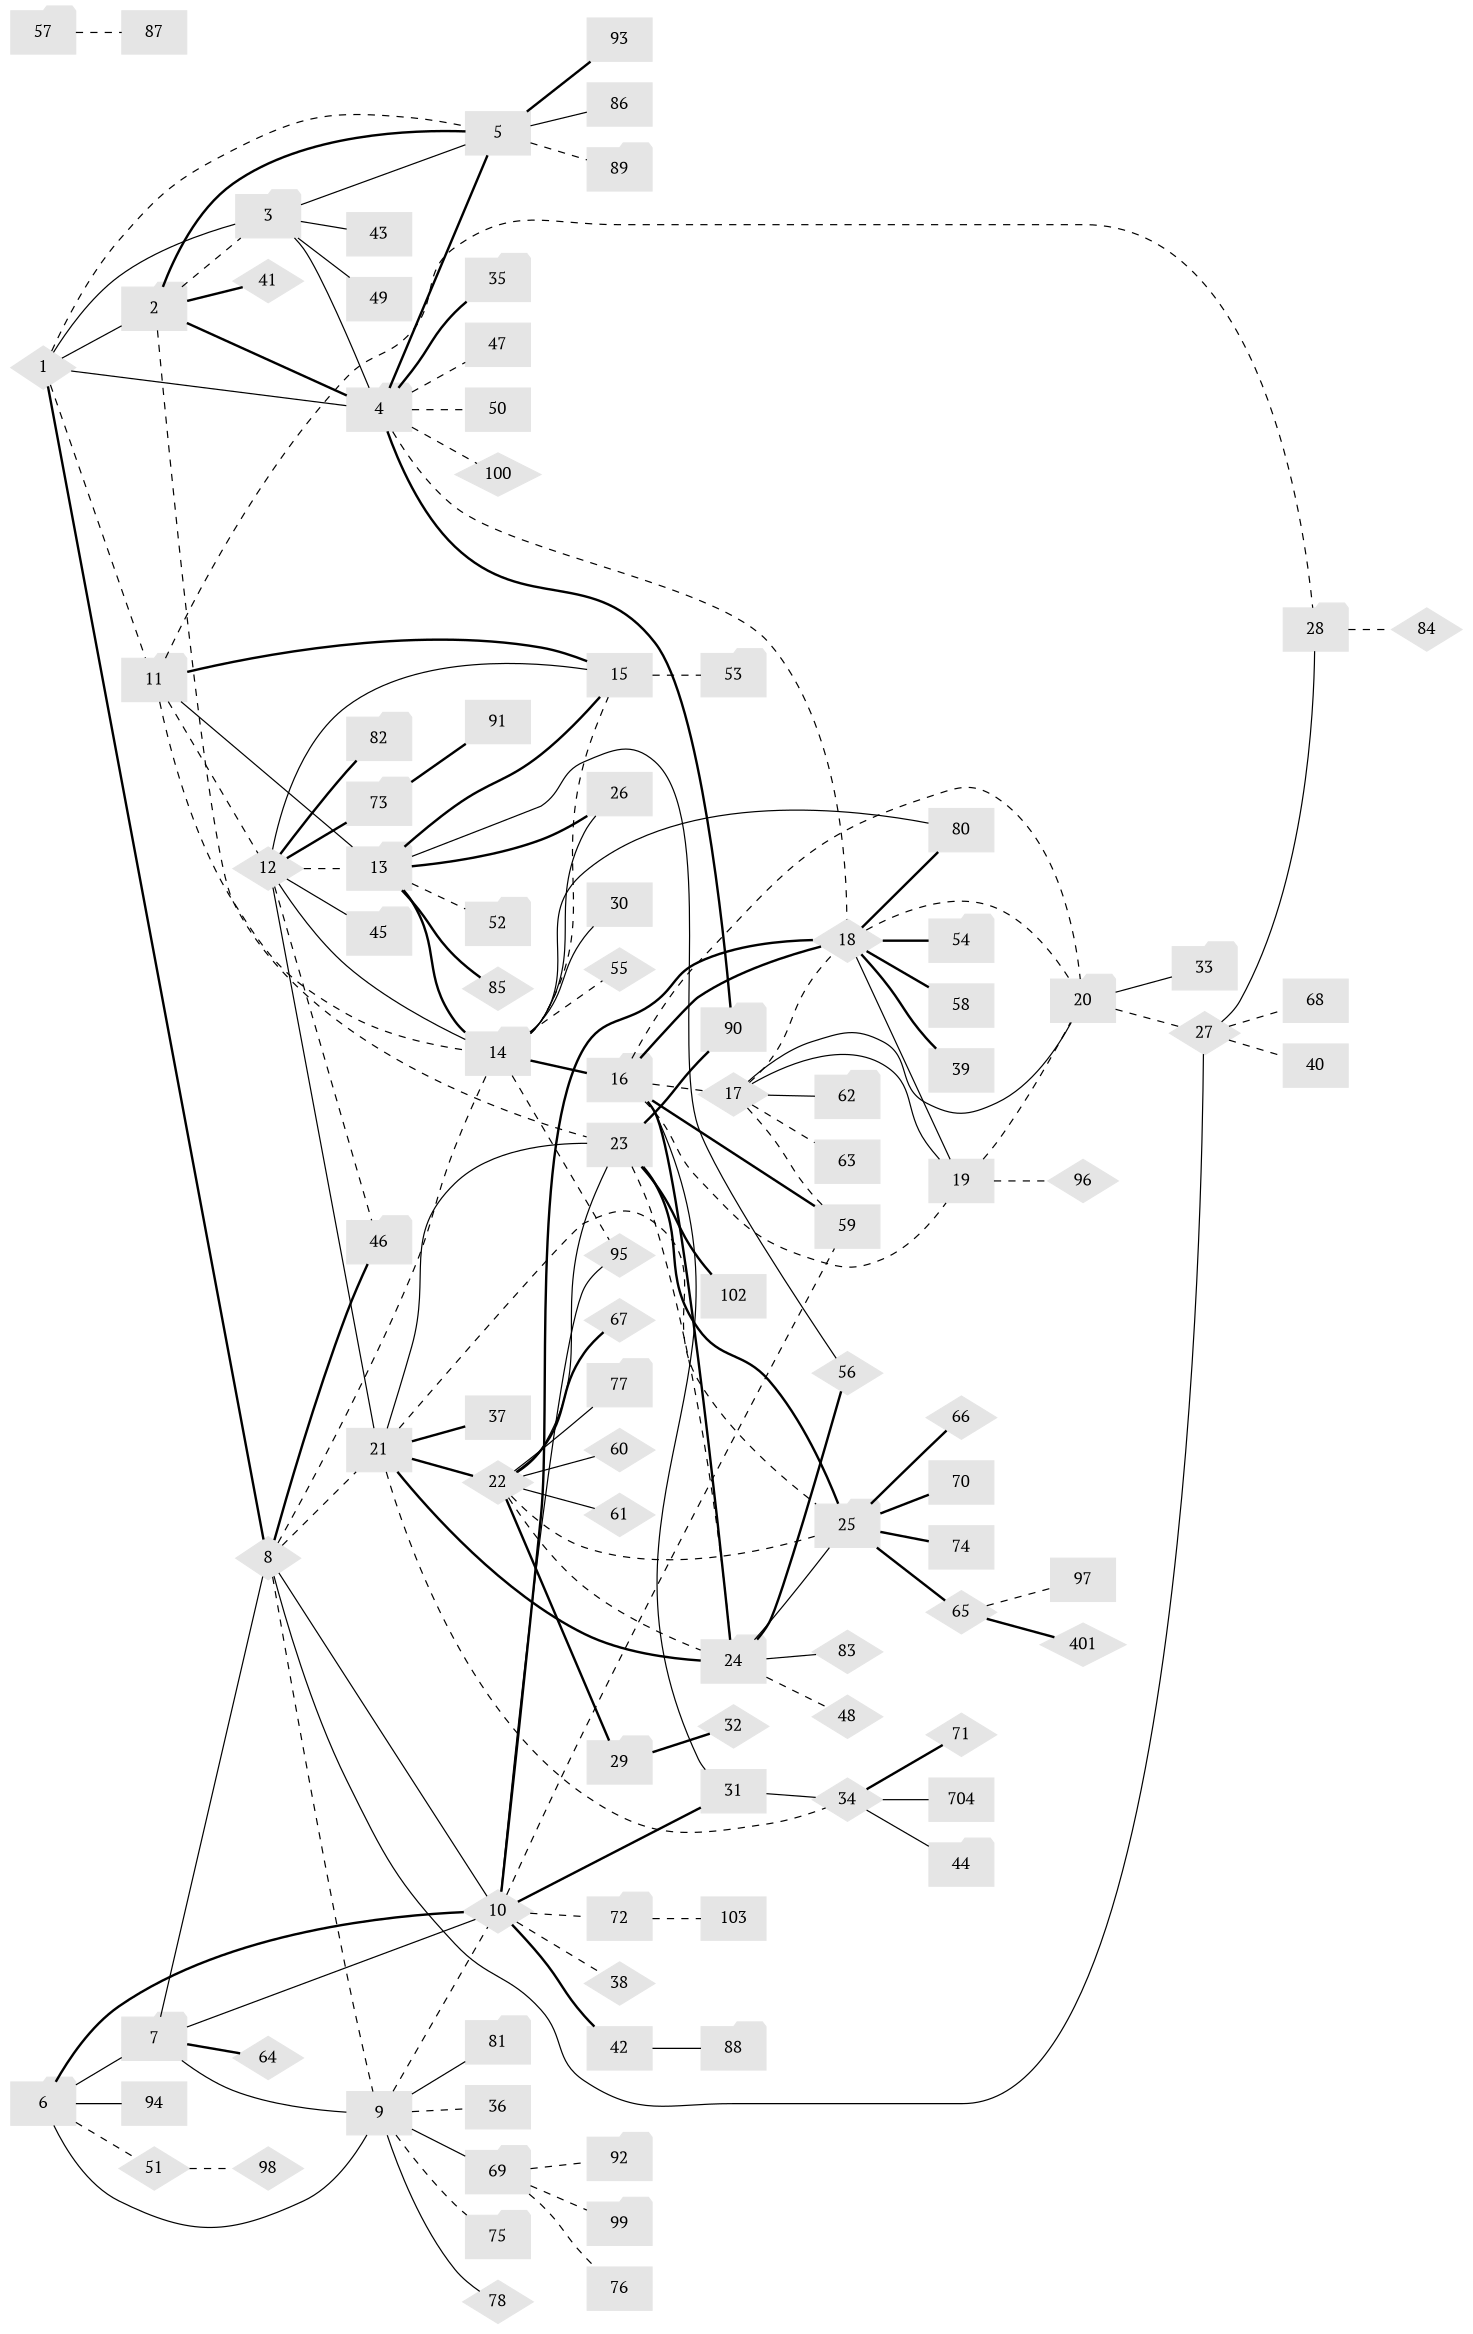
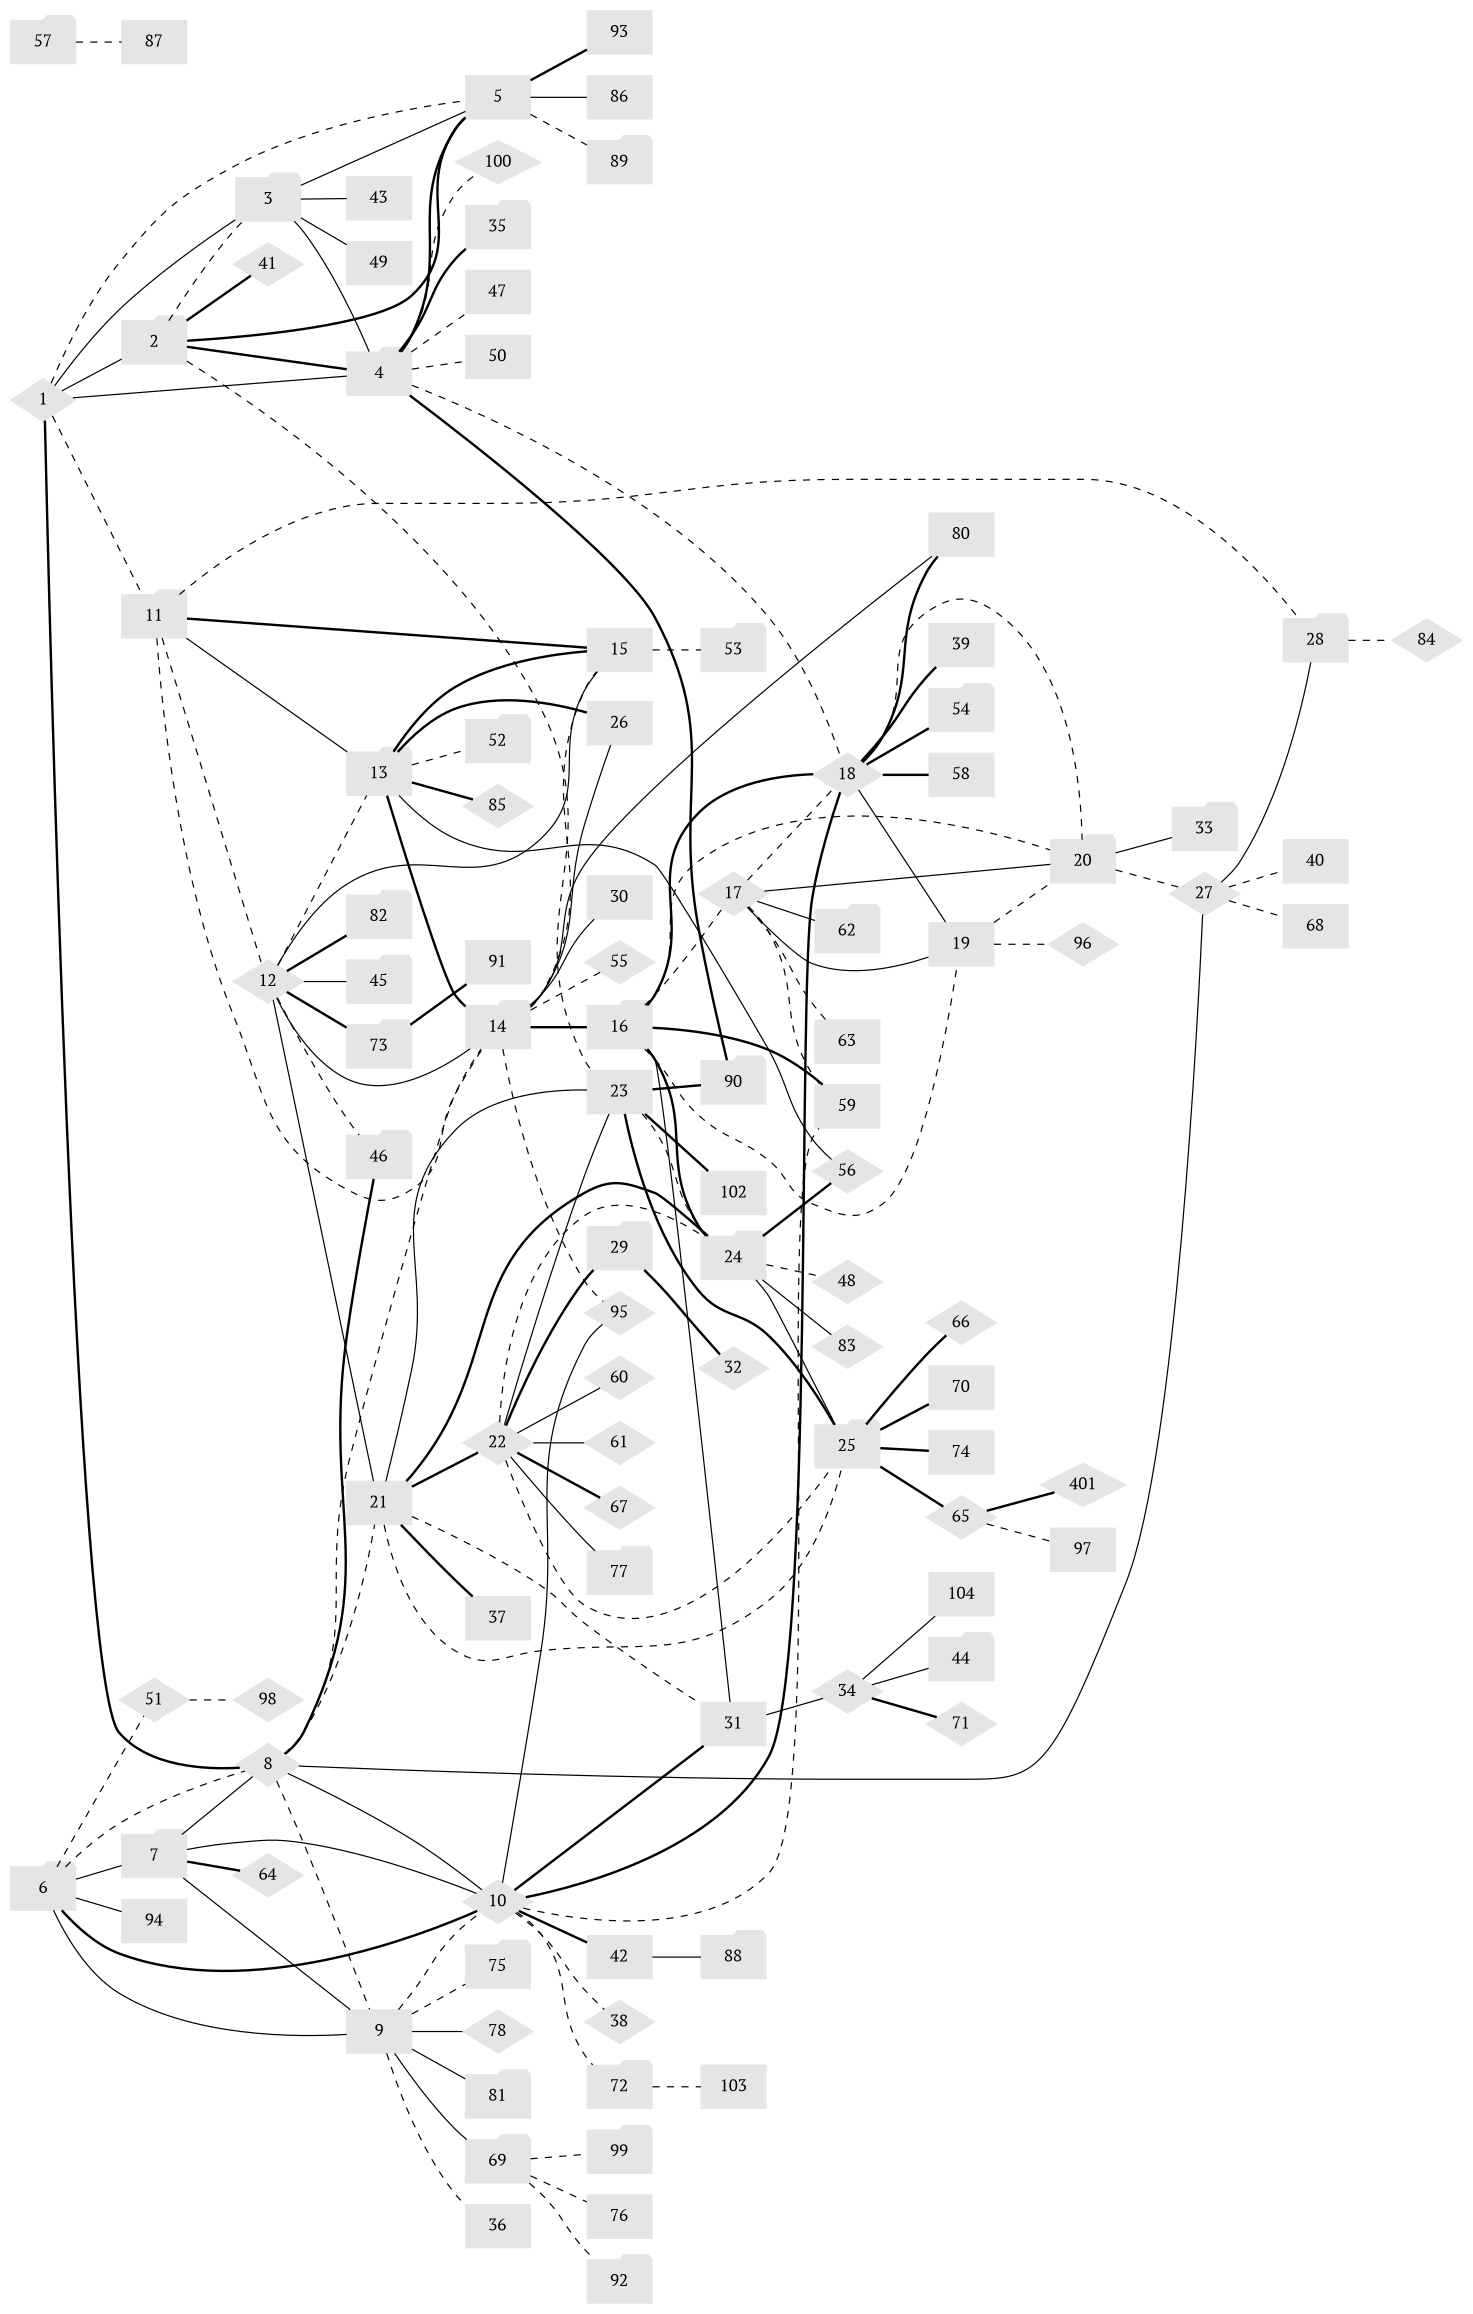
edge "21" -- "34": now "21" -- "31"
node "704": label "704" -> "104"
edge "8" -- "6": added
